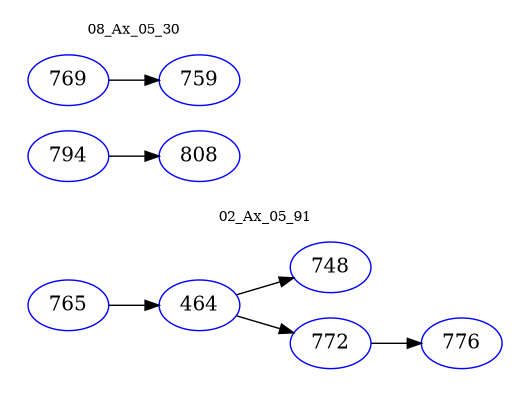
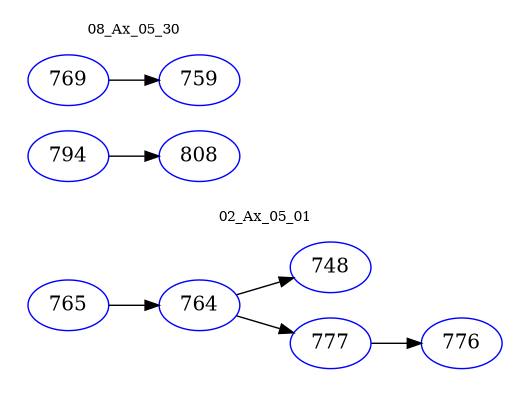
cluster "02_Ax_05_91": label "02_Ax_05_91" -> "02_Ax_05_01"
node "464": label "464" -> "764"
node "772": label "772" -> "777"
